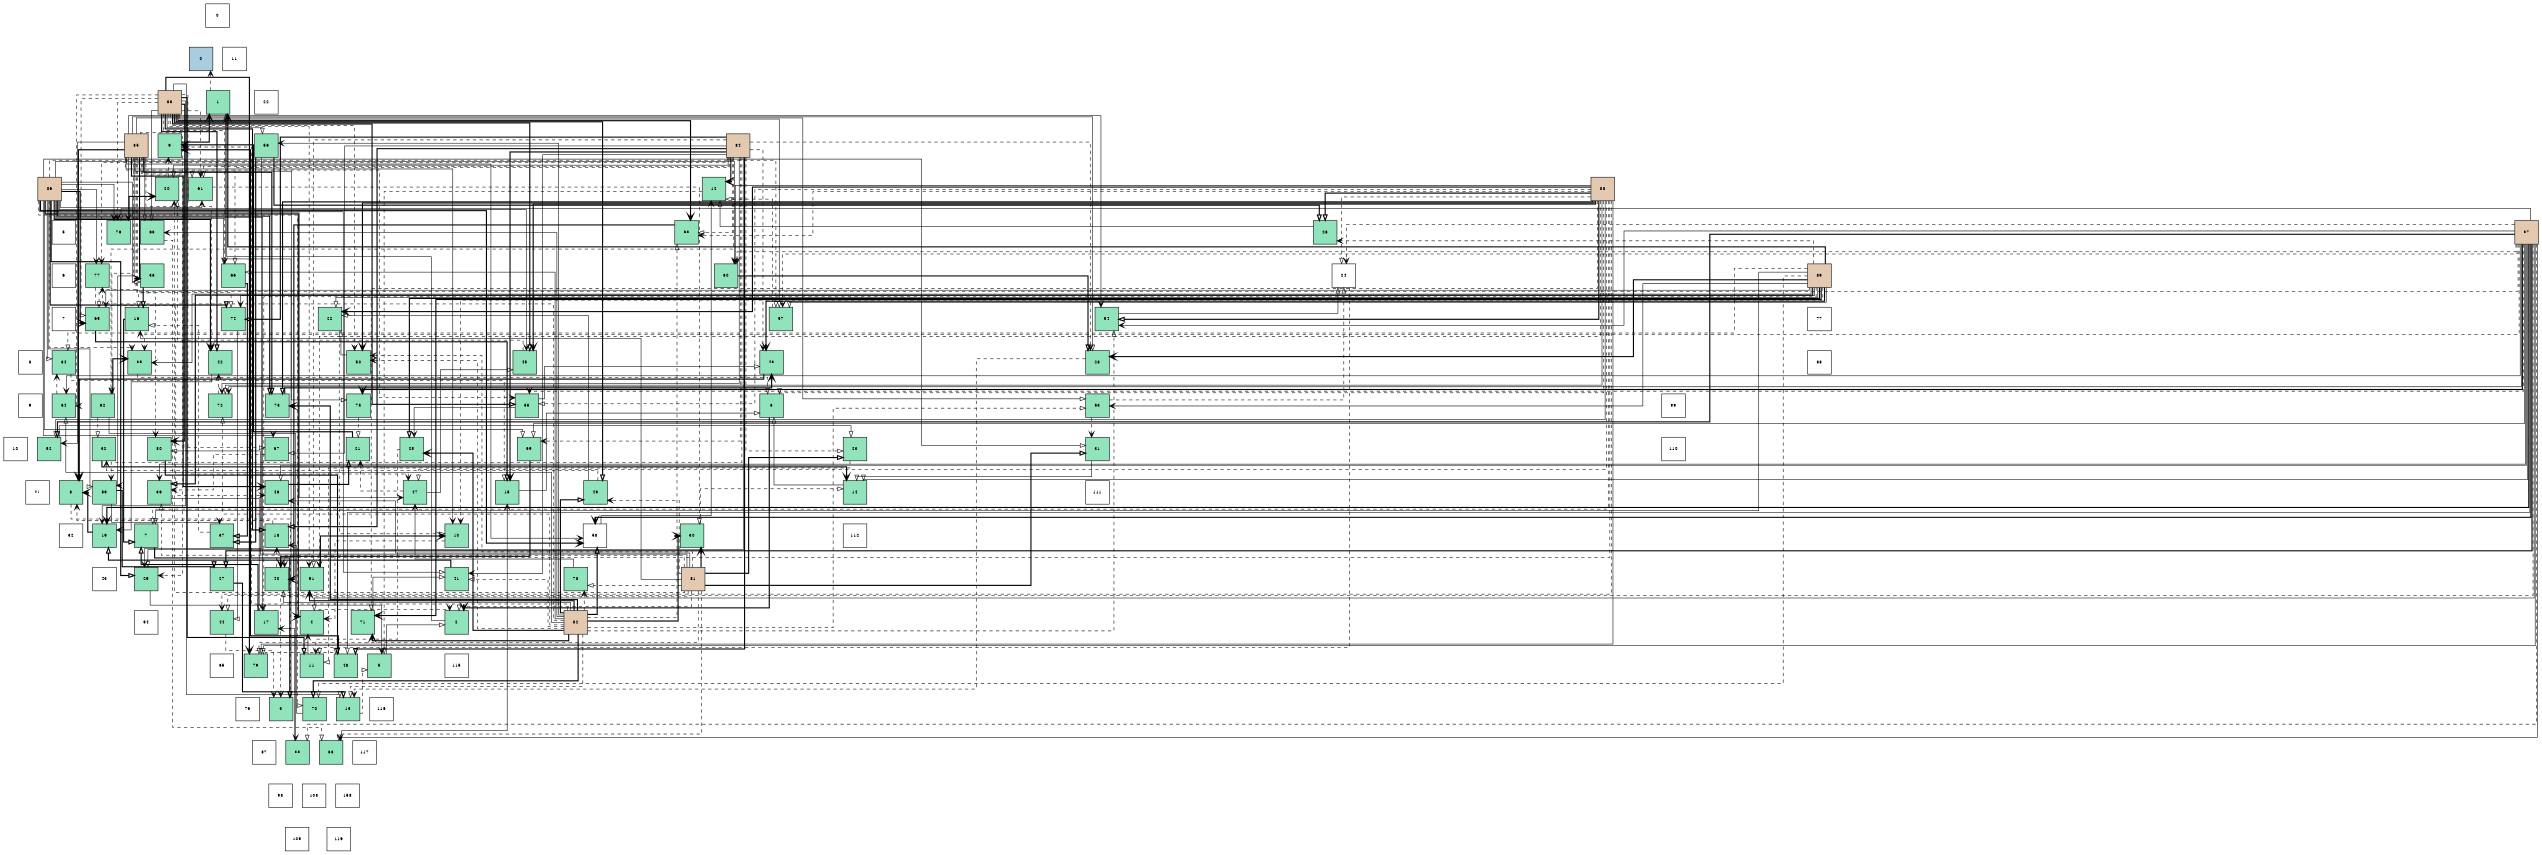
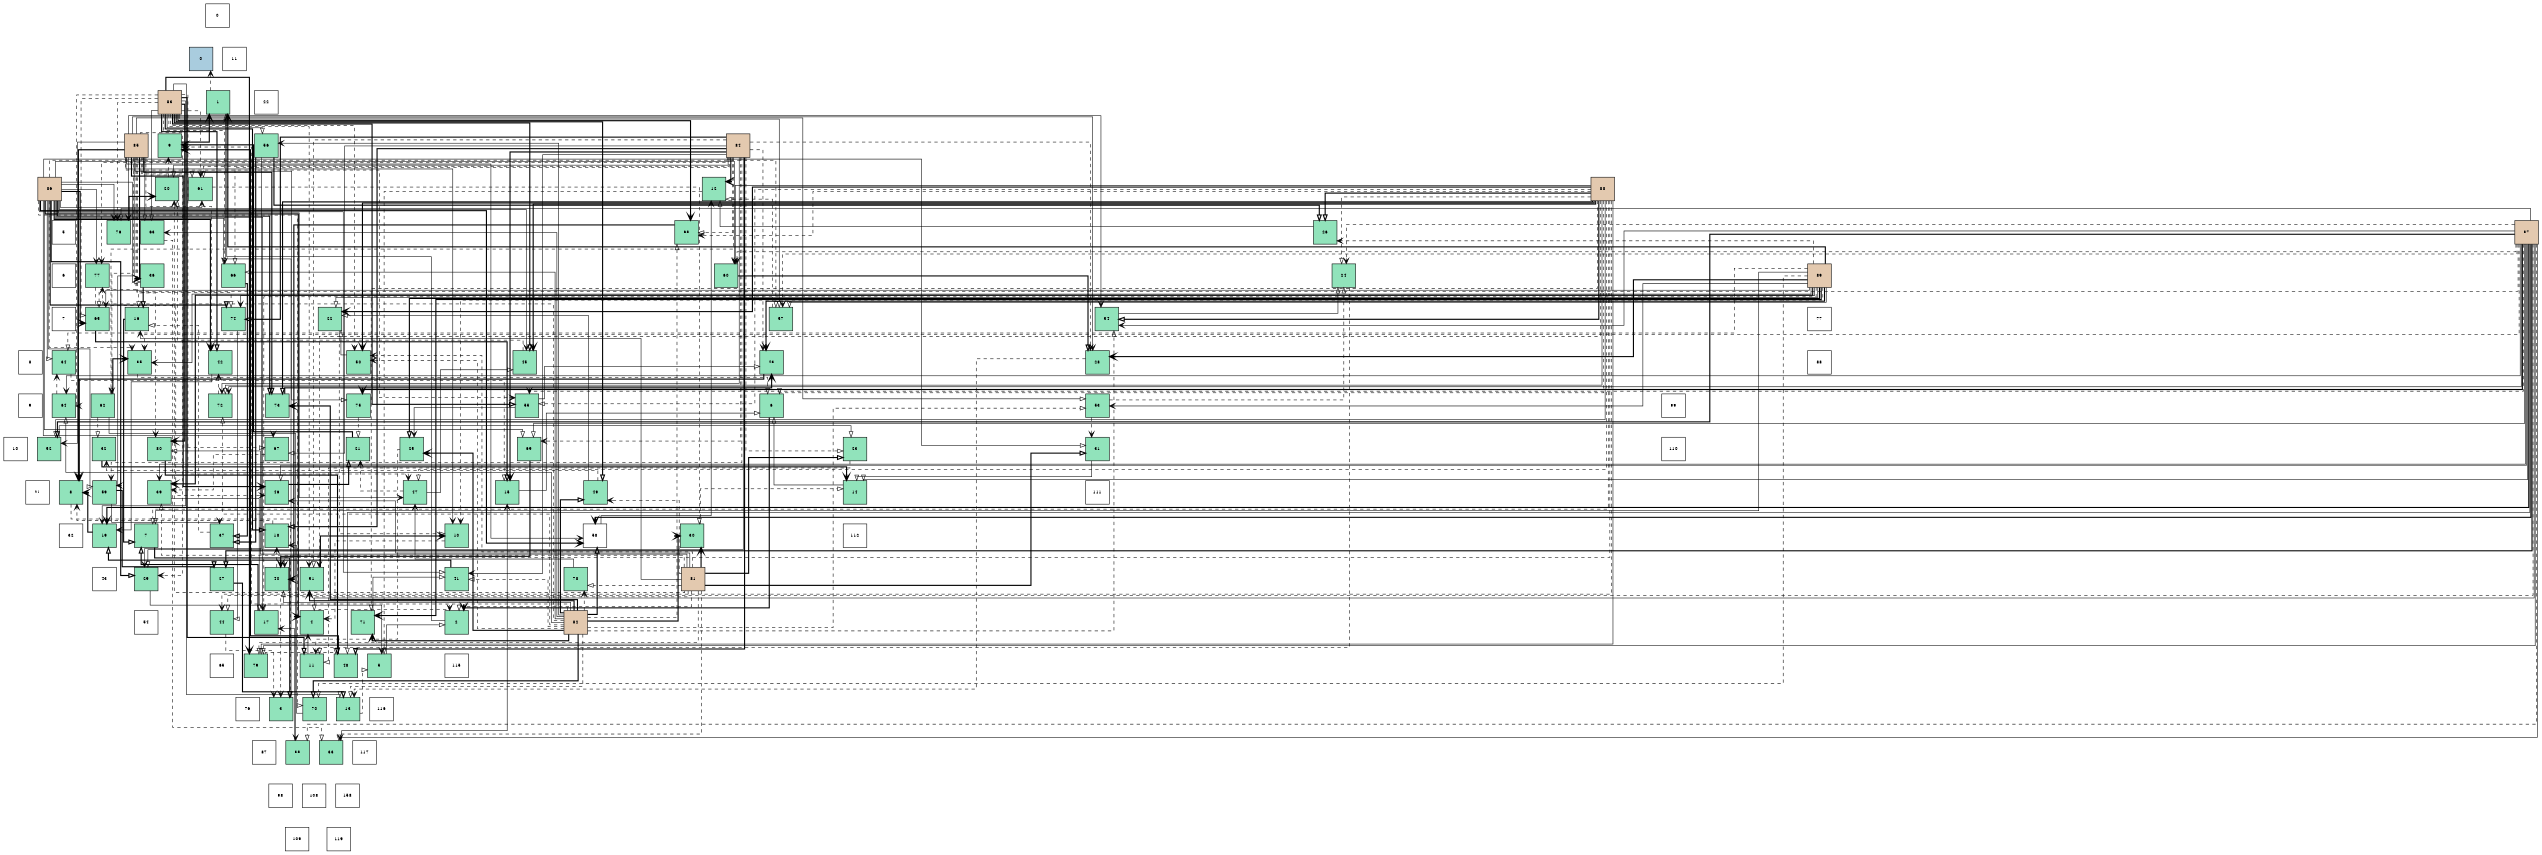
edge "85" -> "28": arrowhead onormal -> vee
node "24": fillcolor #ffffff -> #91e3bb
edge "89" -> "39": arrowhead onormal -> vee
